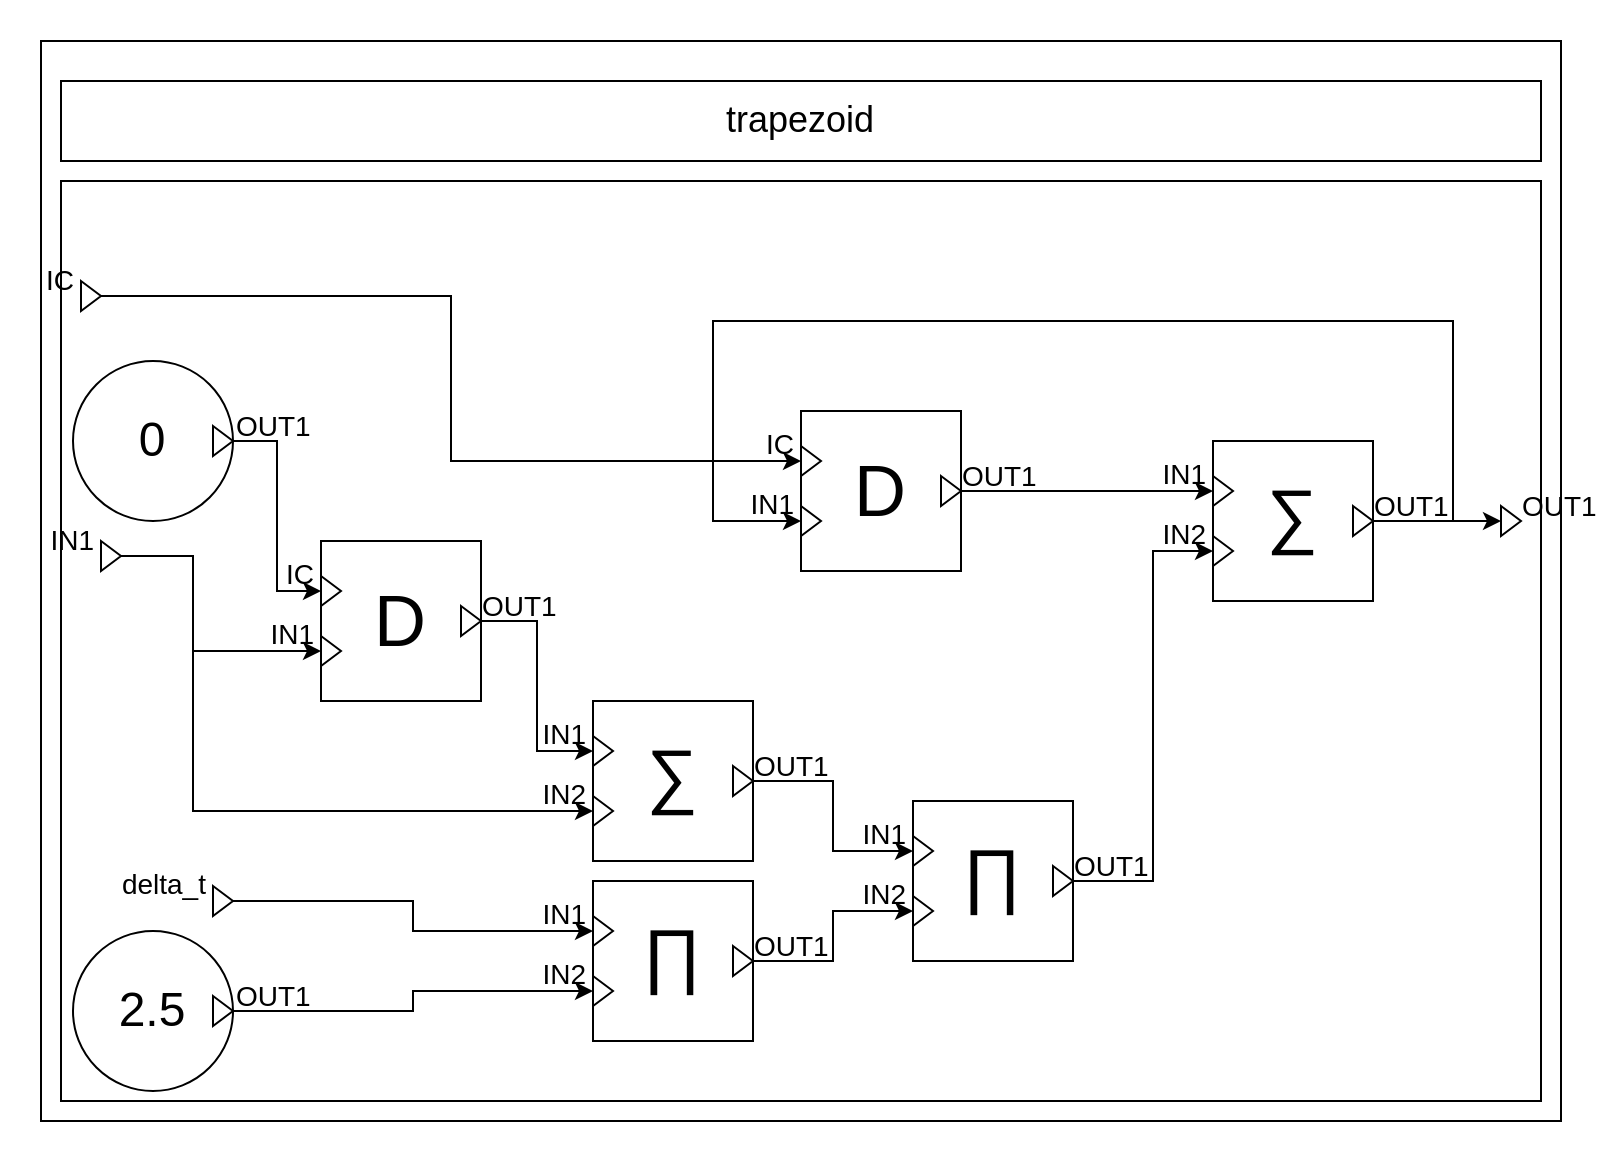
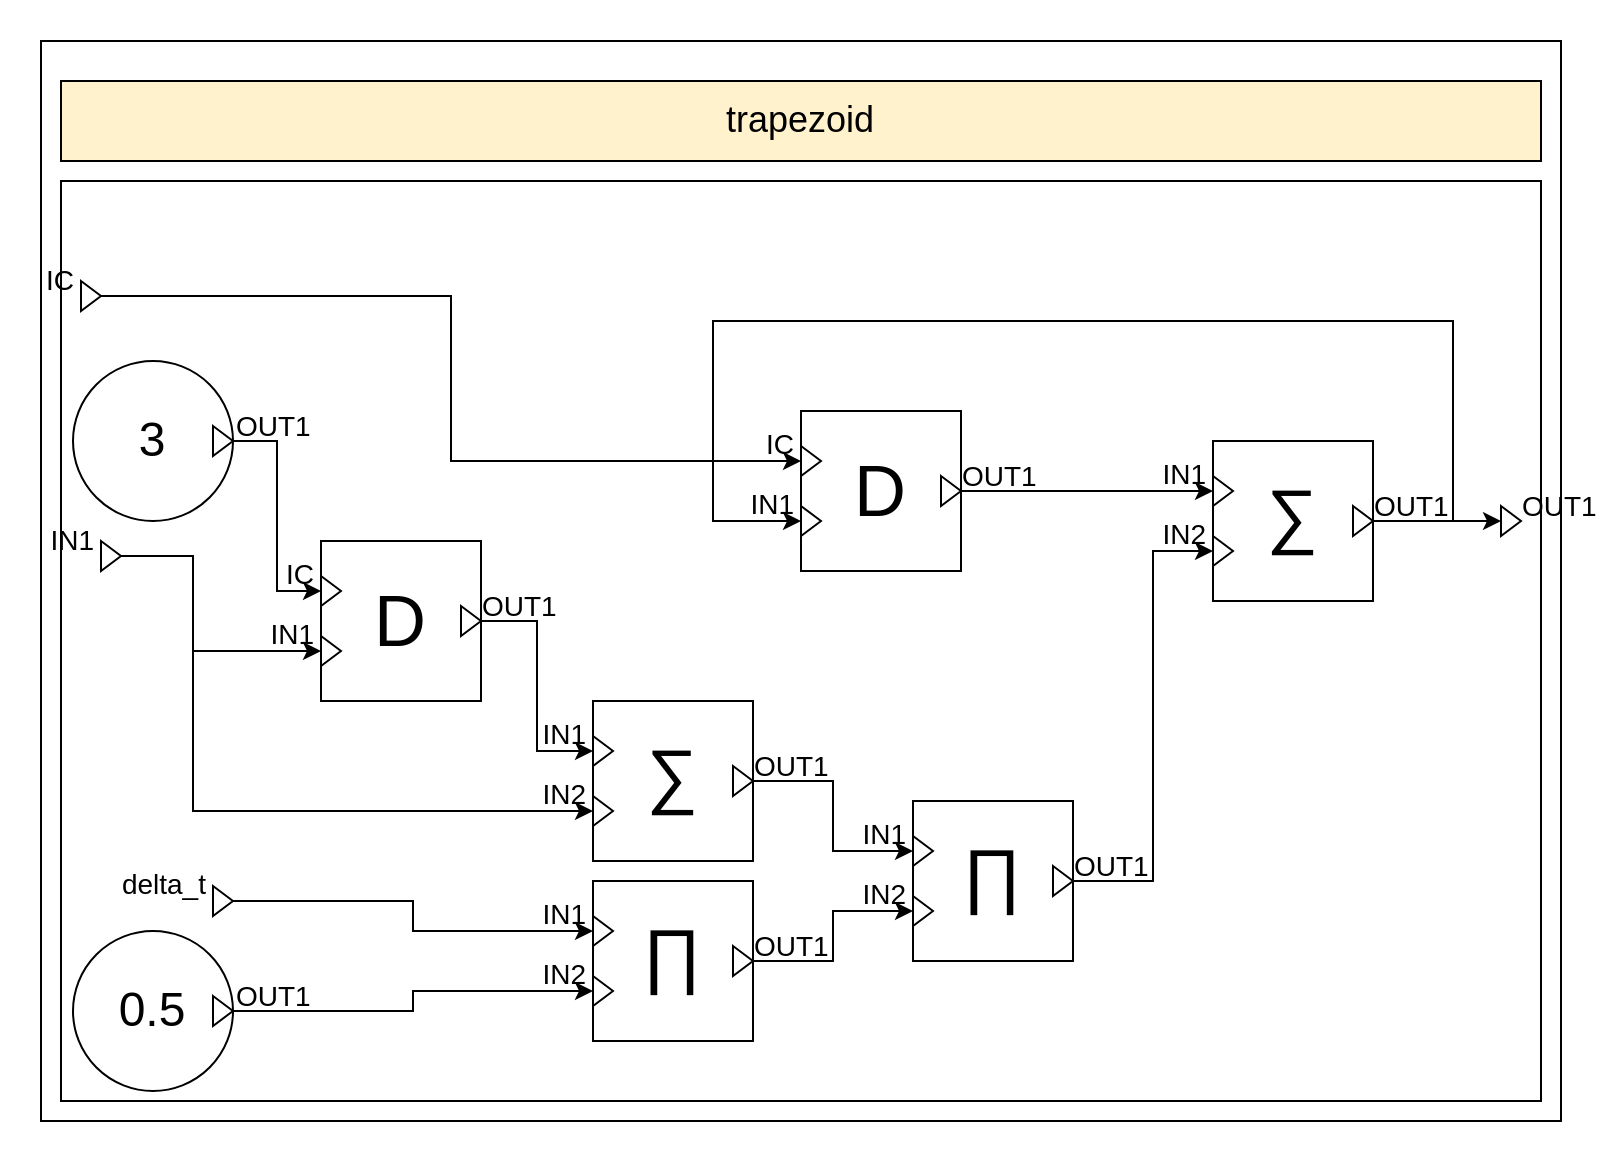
node "trapezoid": fillcolor #ffffff -> #fff2cc
node "0": label "0" -> "3"
node "2.5": label "2.5" -> "0.5"
